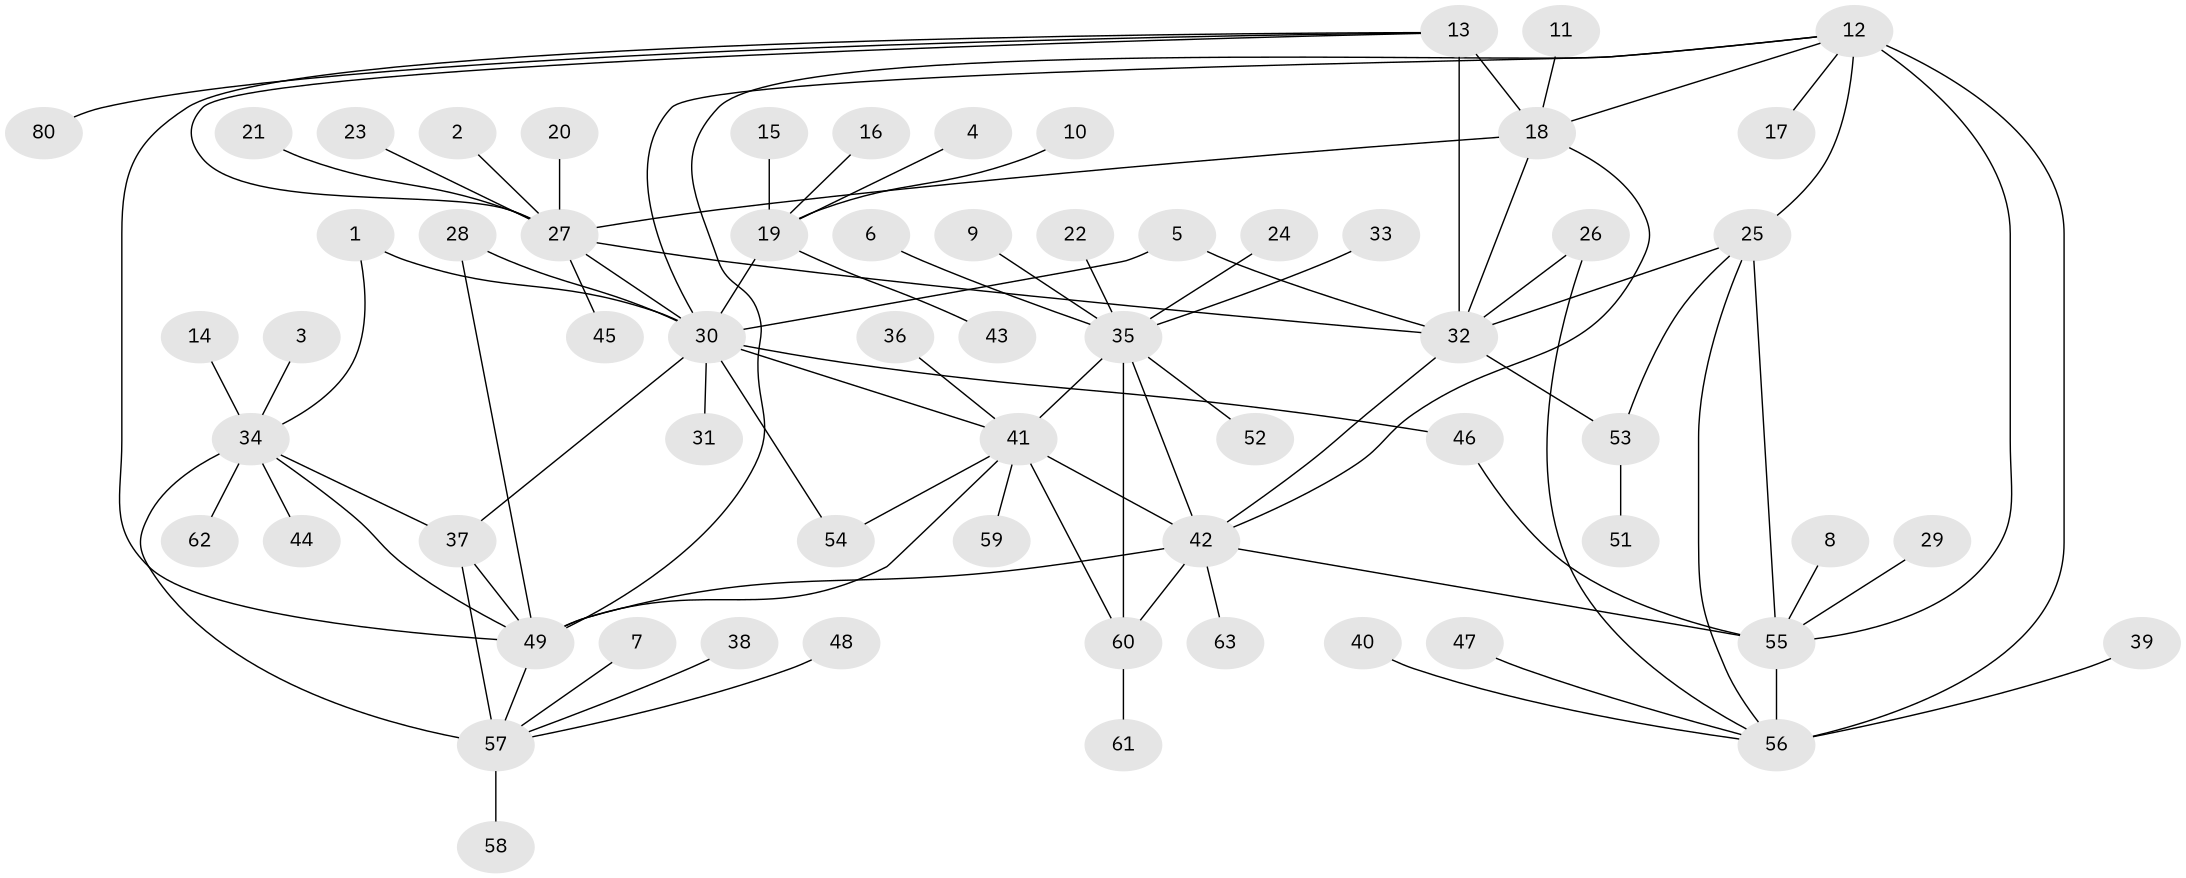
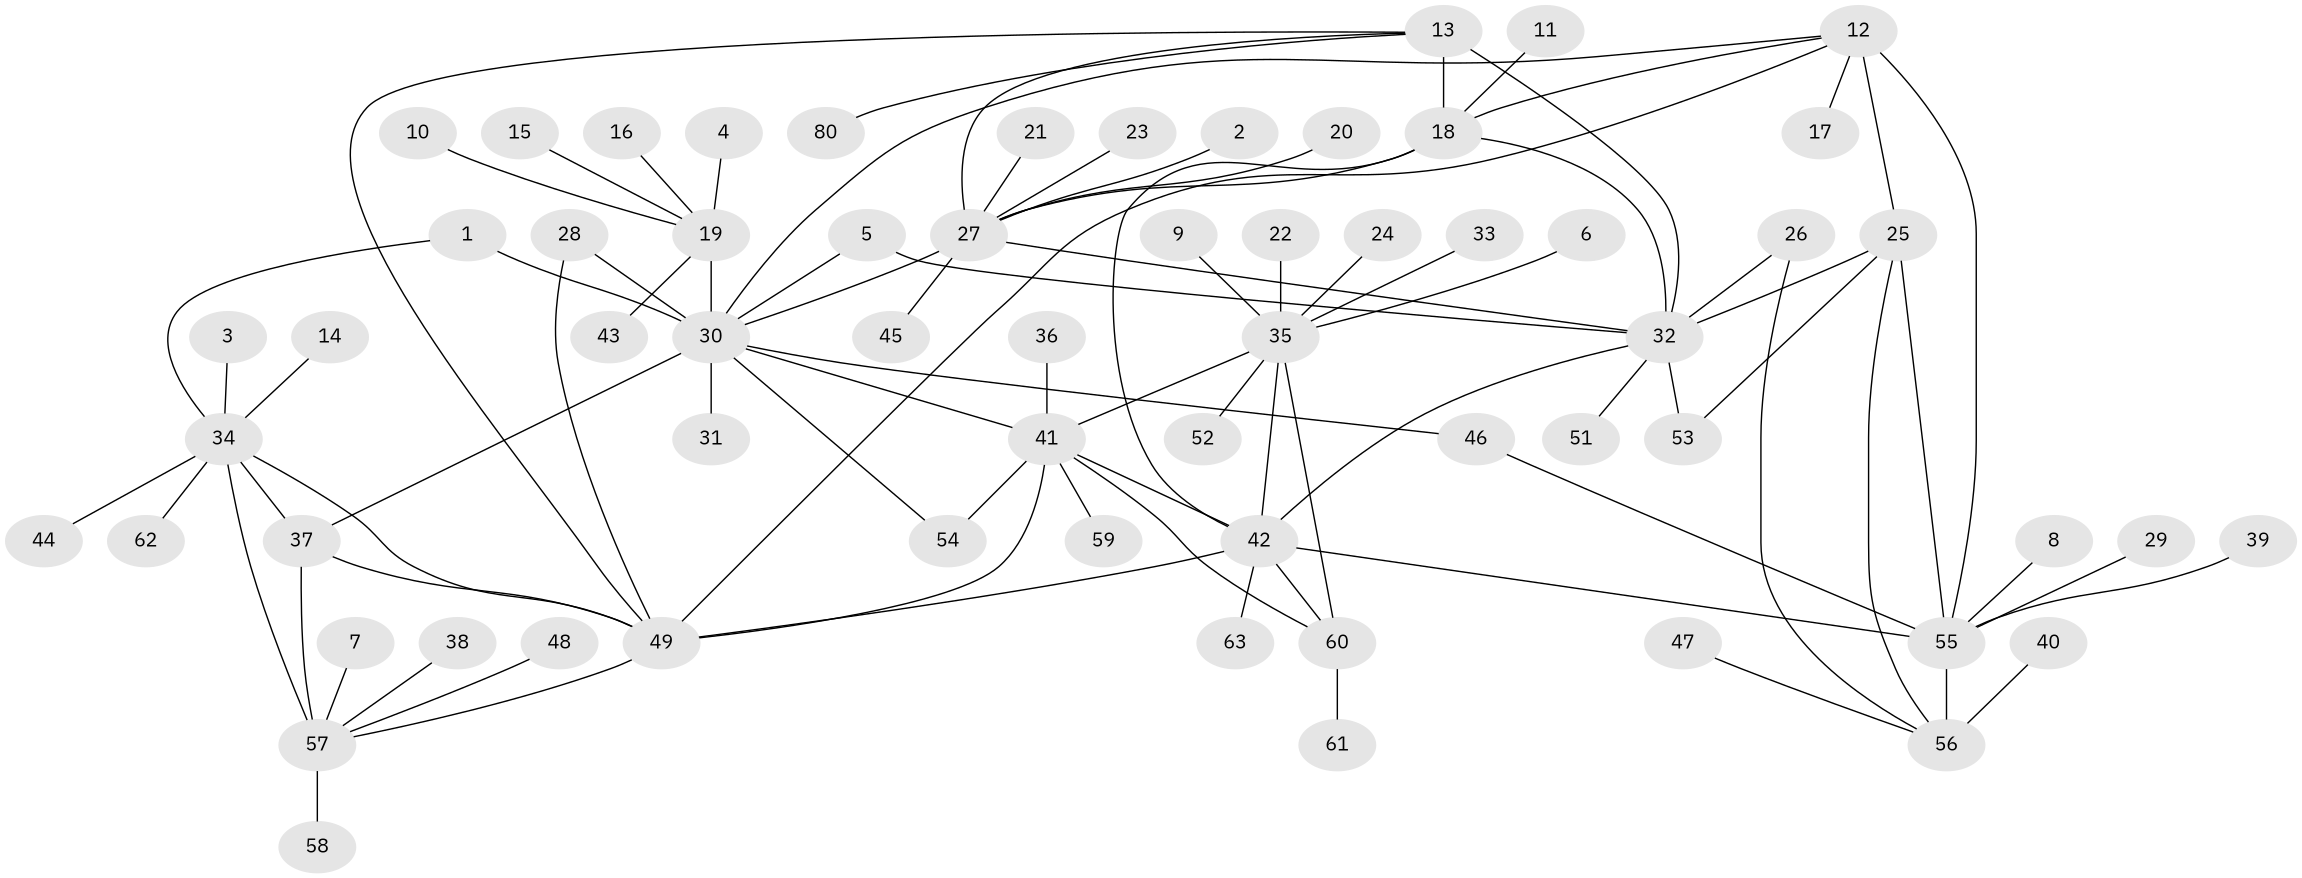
edge "12" -- "56": removed
edge "53" -- "51": now "32" -- "51"
edge "39" -- "56": now "39" -- "55"
